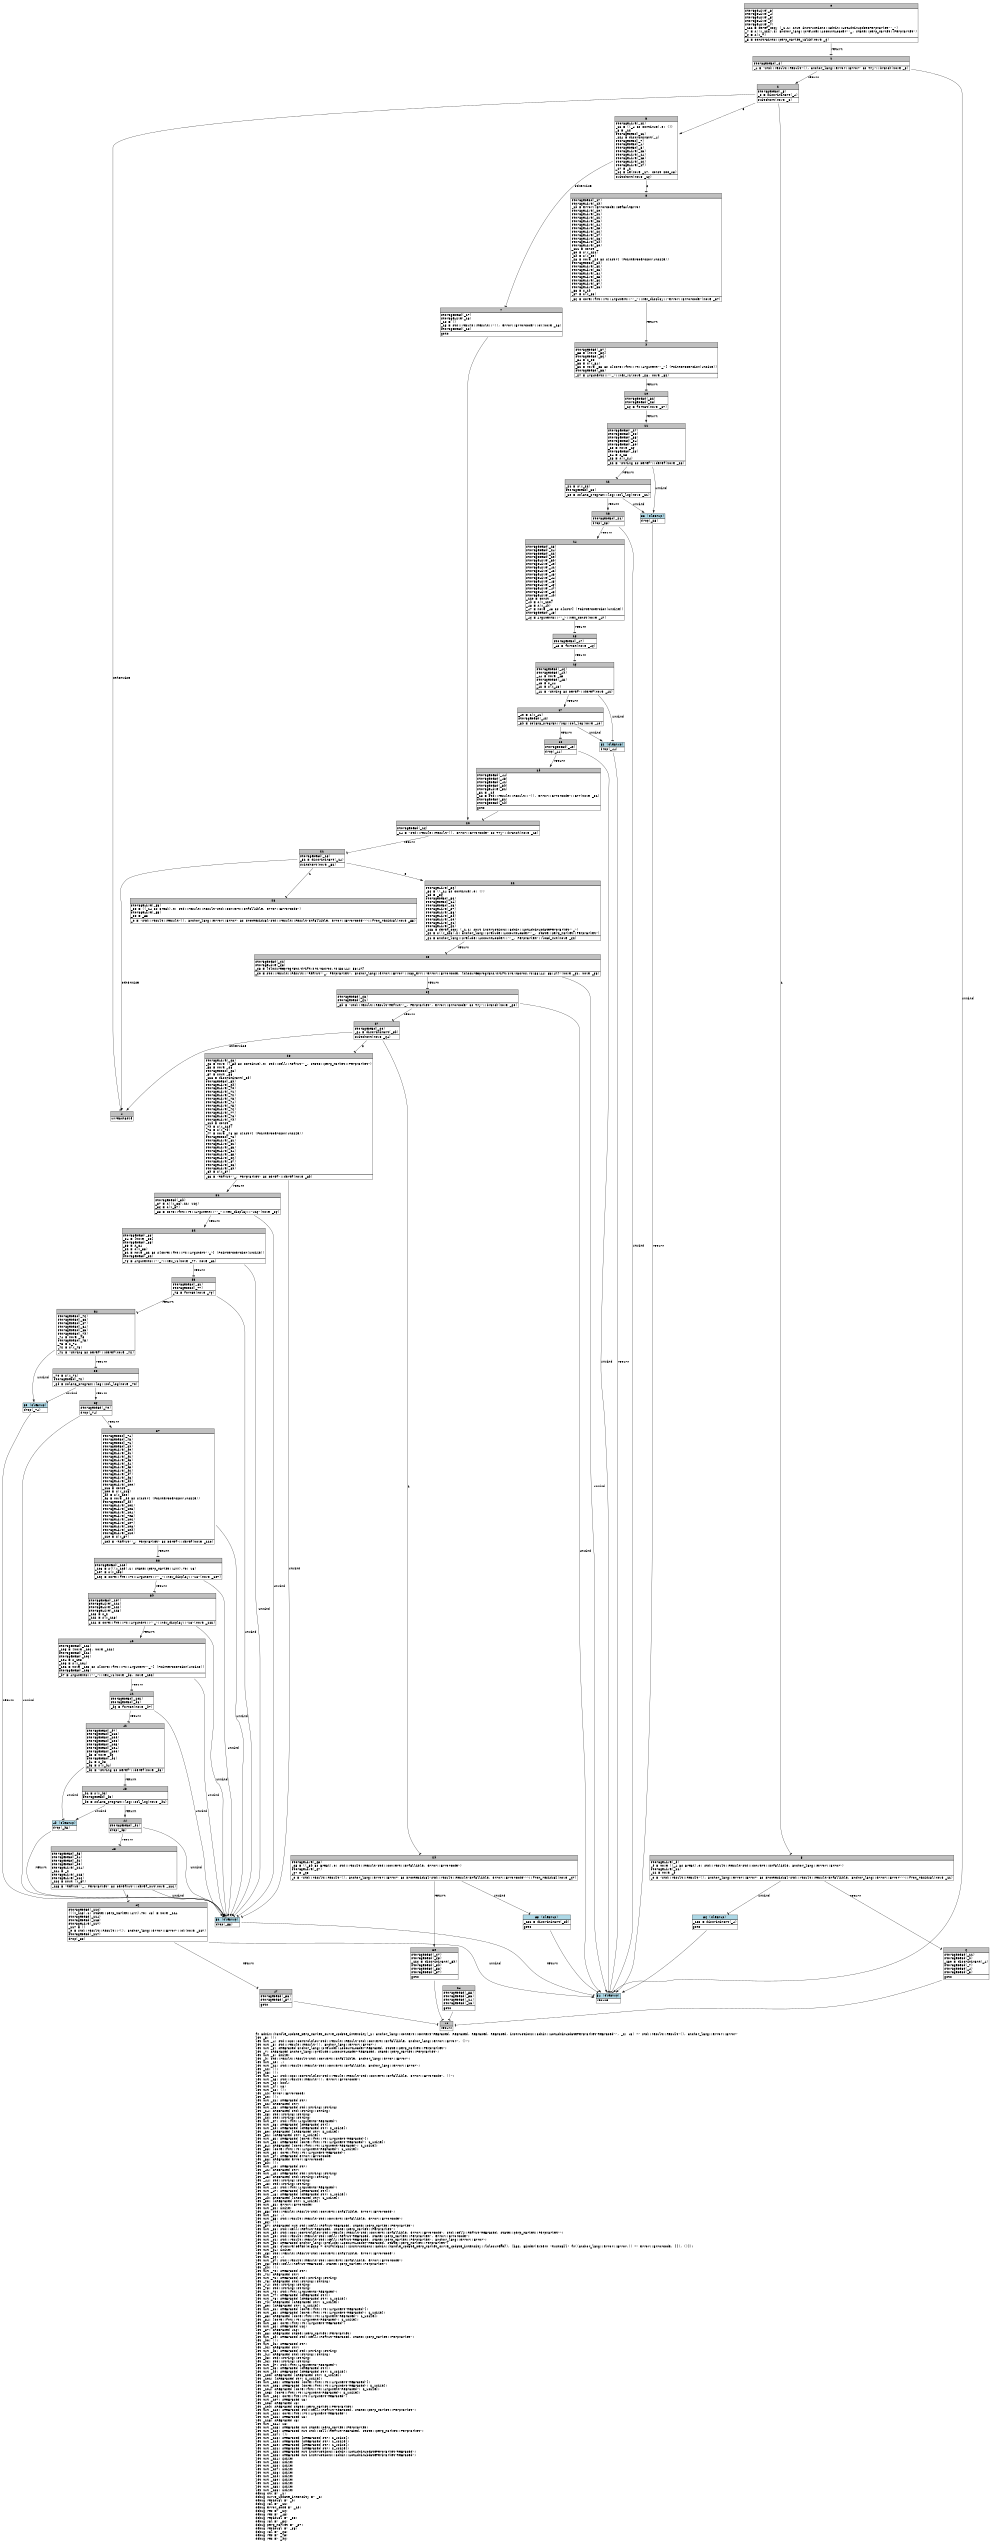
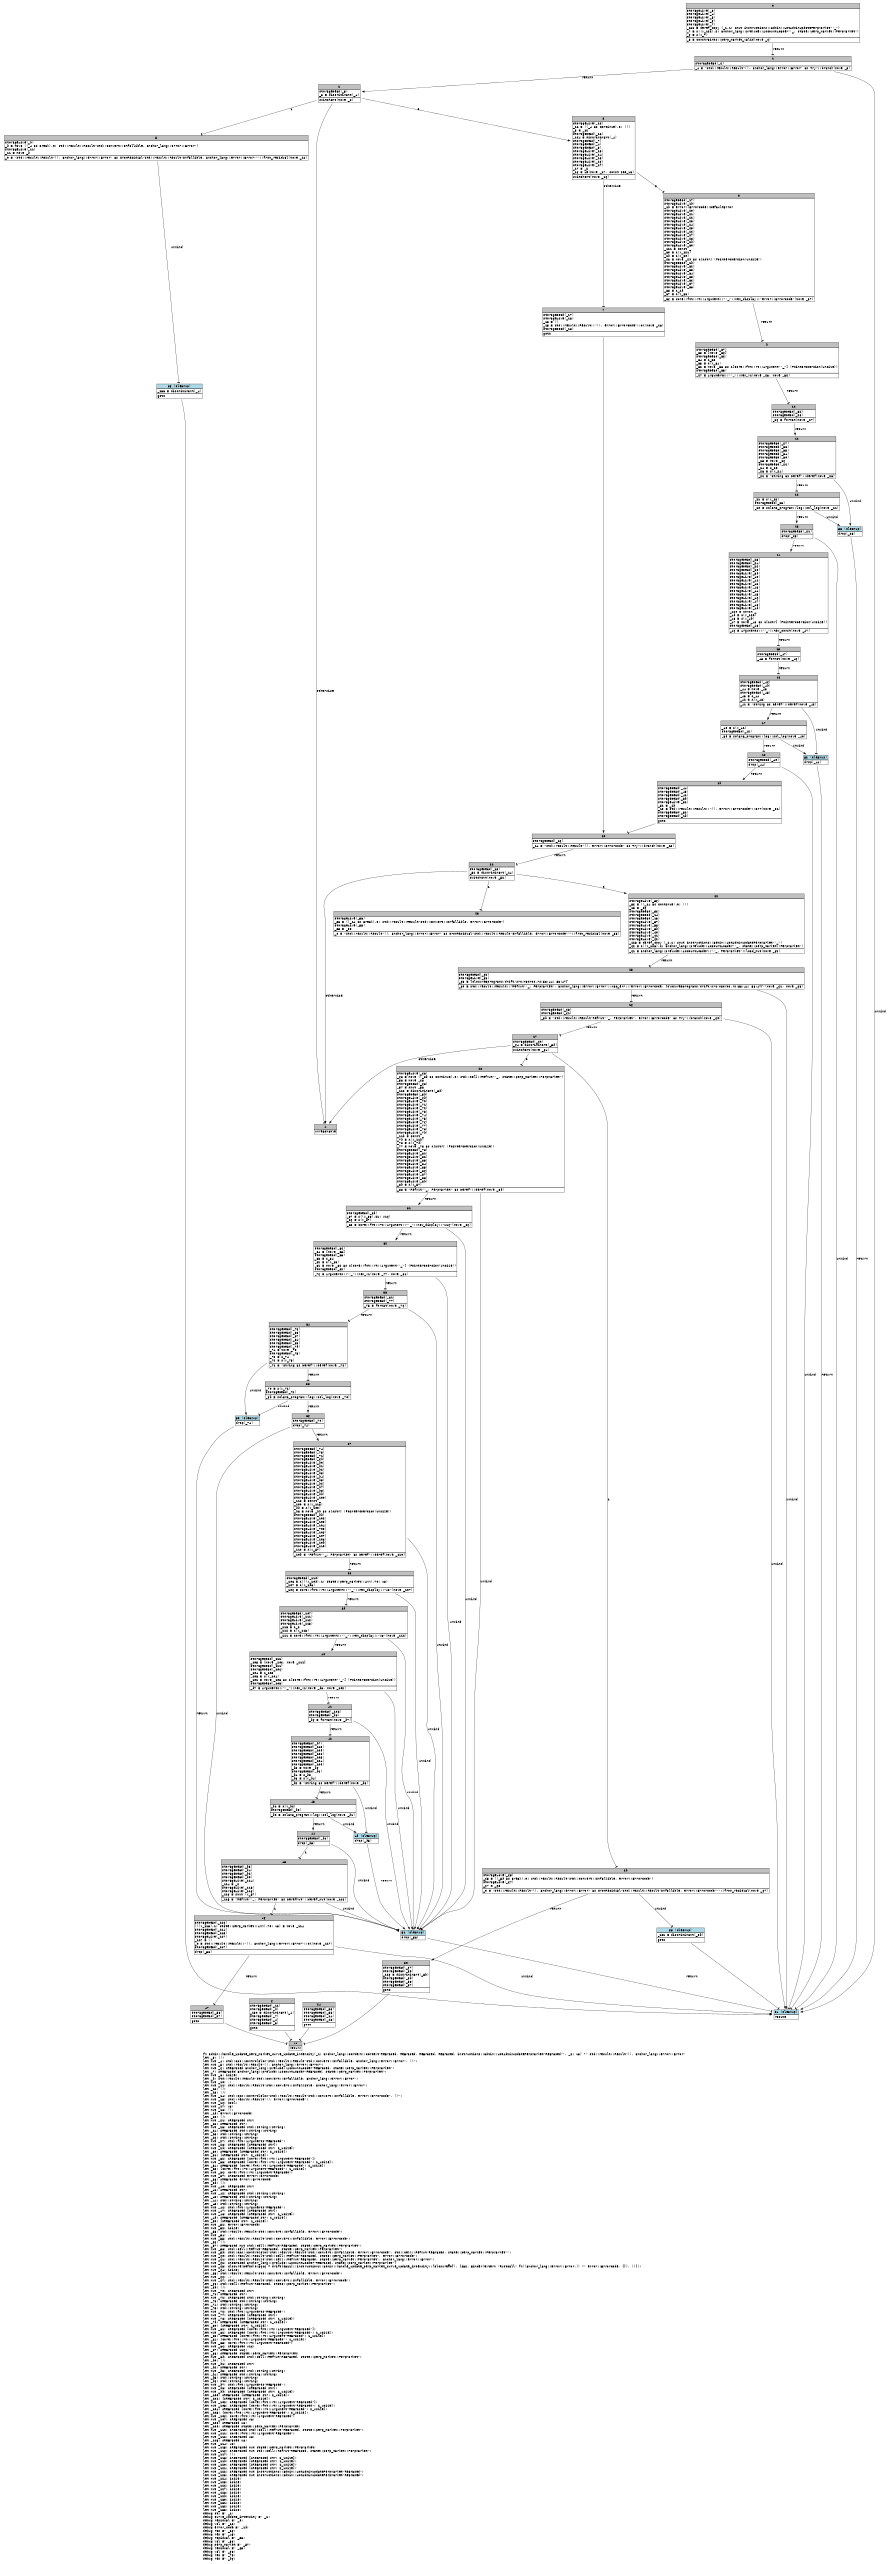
edge "33" -> "51 (cleanup)": arrowhead normal -> tee
edge "44" -> "45": label "return" -> "1"
edge "5" -> "6": removed, label "return"
